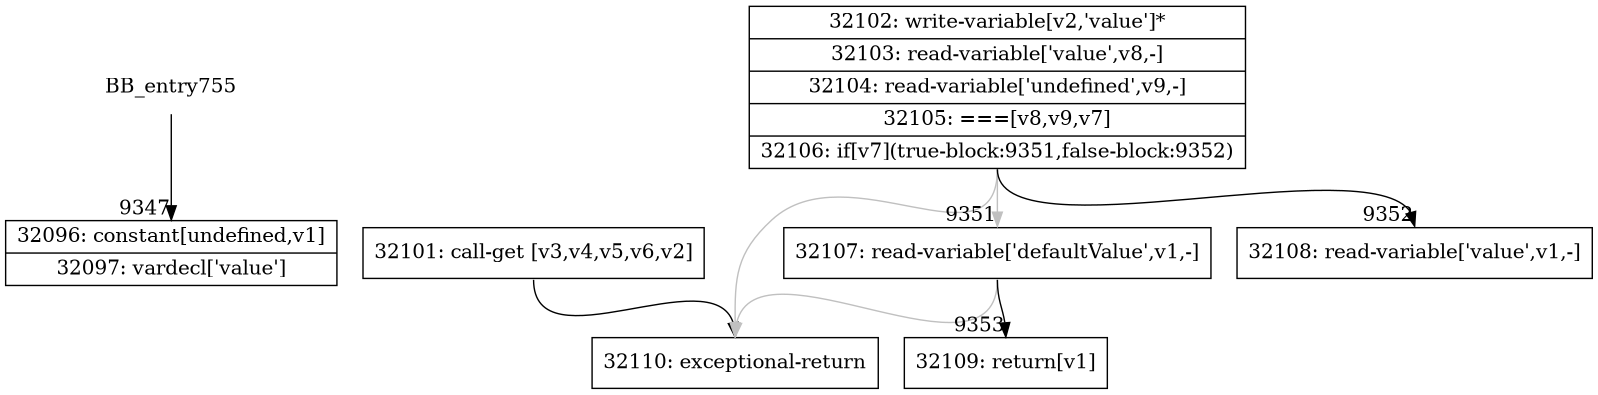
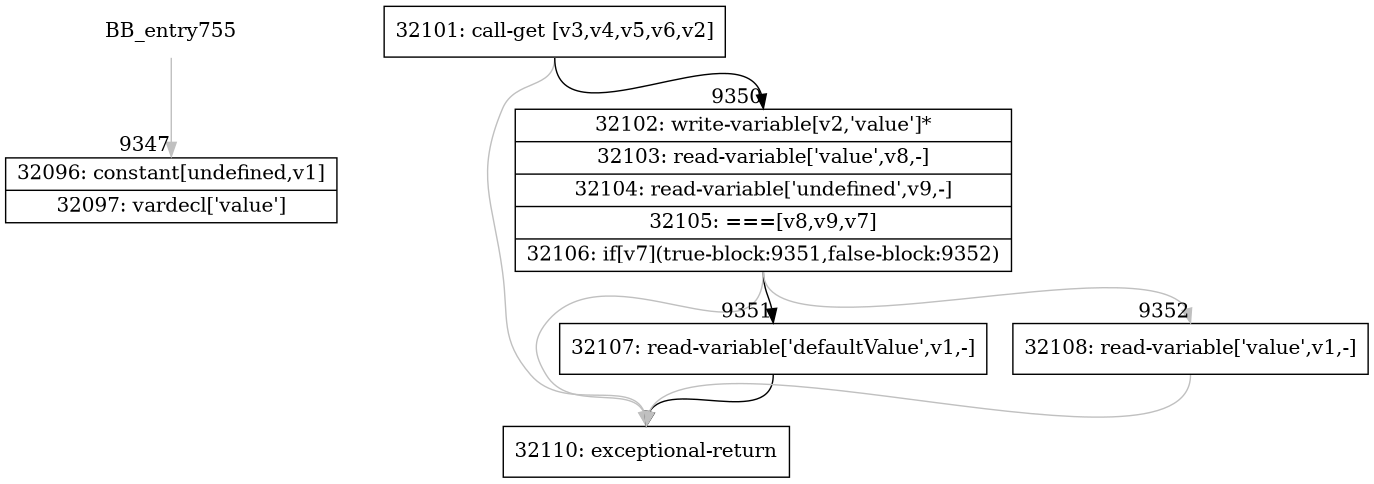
edge "32101: call-get [v3,v4,v5,v6,v2]" -> "32102: write-variable[v2,'value']*": added
edge "BB_entry755" -> "32096: constant[undefined,v1]": color black -> gray
edge "32102: write-variable[v2,'value']*" -> "32107: read-variable['defaultValue',v1,-]": color gray -> black
edge "32102: write-variable[v2,'value']*" -> "32108: read-variable['value',v1,-]": color black -> gray
edge "32101: call-get [v3,v4,v5,v6,v2]" -> "32110: exceptional-return": color black -> gray
edge "32107: read-variable['defaultValue',v1,-]" -> "32110: exceptional-return": color gray -> black
node "32109: return[v1]": removed
edge "32108: read-variable['value',v1,-]" -> "32110: exceptional-return": added
